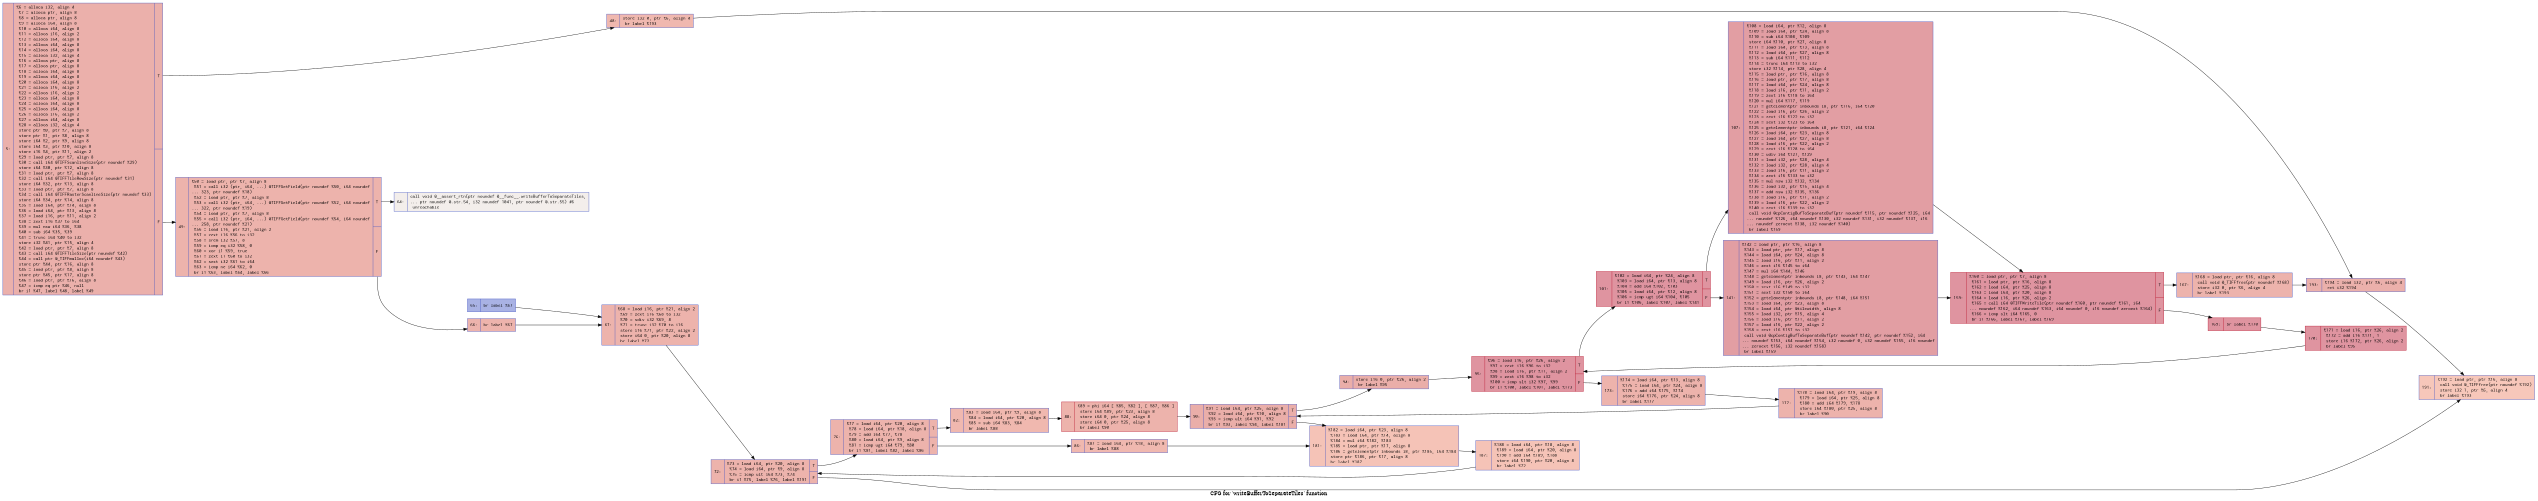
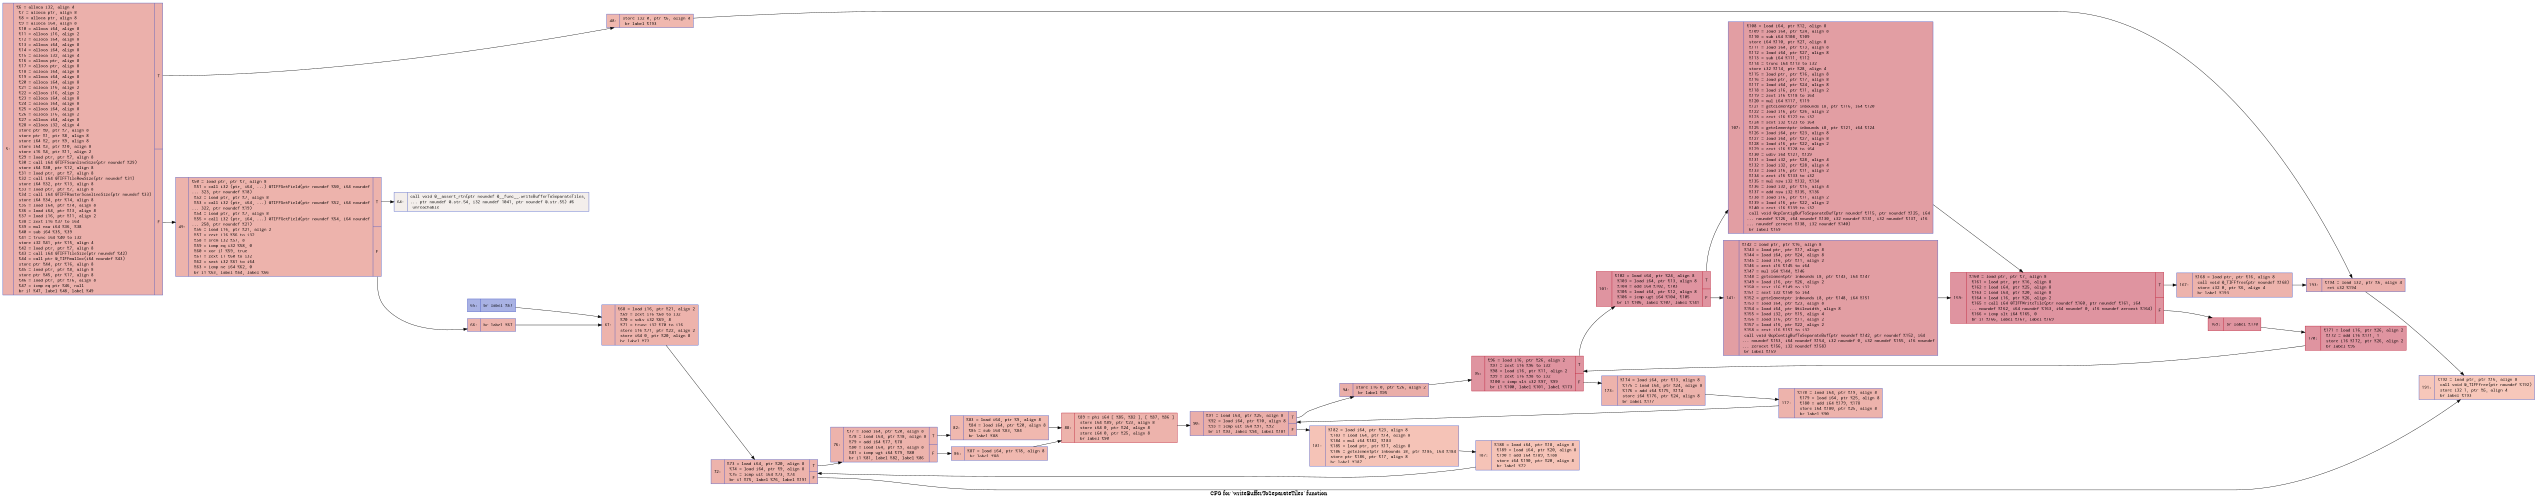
edge "86:" -> "181:": now "86:" -> "88:"
